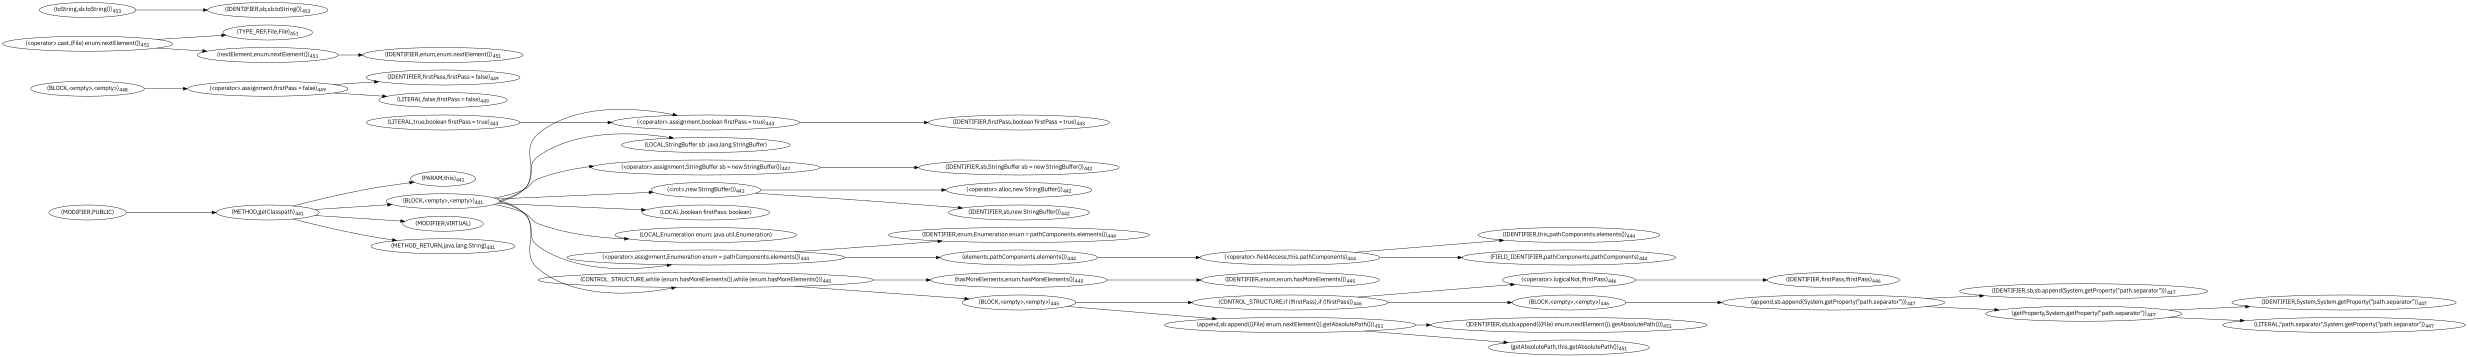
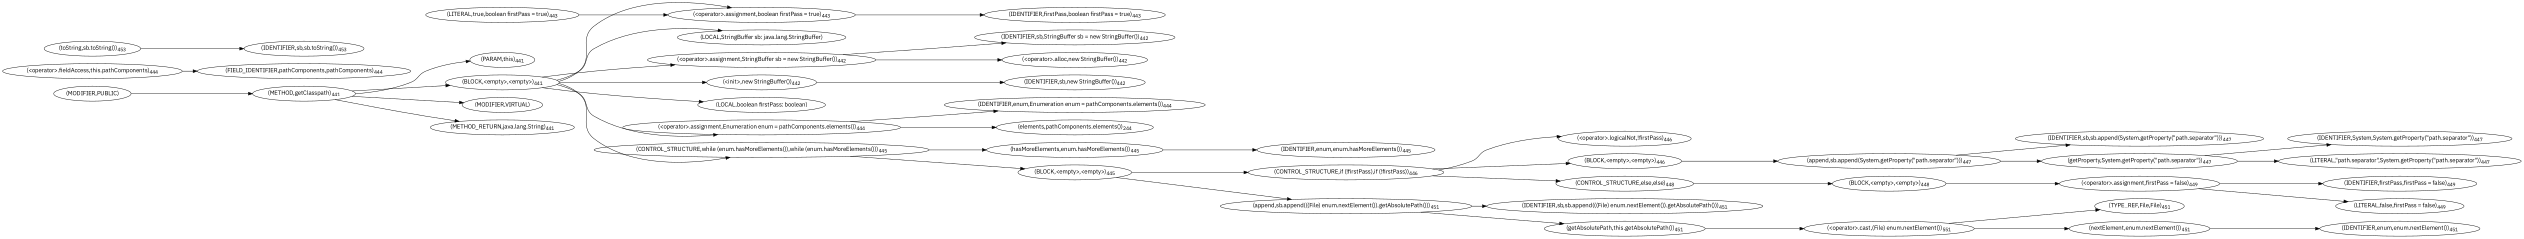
node "(<operator>.cast,(File) enum.nextElement())": text "451" -> "551"
node "(CONTROL_STRUCTURE,else,else)": added
edge "(<init>,new StringBuffer())" -> "(<operator>.alloc,new StringBuffer())": now "(<operator>.assignment,StringBuffer sb = new StringBuffer())" -> "(<operator>.alloc,new StringBuffer())"
edge "(getAbsolutePath,this.getAbsolutePath())" -> "(<operator>.cast,(File) enum.nextElement())": added
node "(LOCAL,Enumeration enum: java.util.Enumeration)": removed
node "(IDENTIFIER,this,pathComponents.elements())": removed
node "(elements,pathComponents.elements())": text "444" -> "244"
edge "(elements,pathComponents.elements())" -> "(<operator>.fieldAccess,this.pathComponents)": removed
node "(IDENTIFIER,firstPass,!firstPass)": removed
